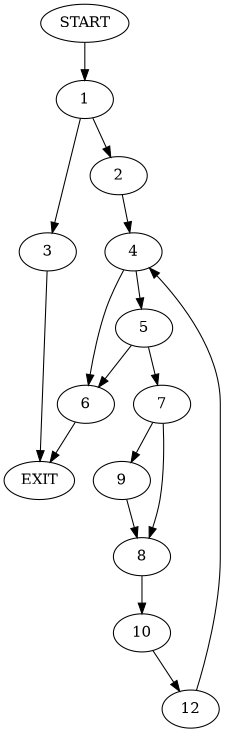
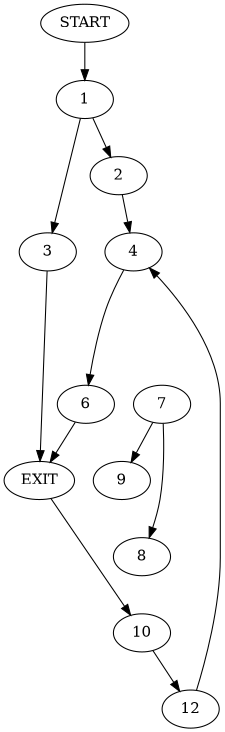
node "5": removed
edge "9" -> "8": removed
edge "8" -> "10": now "EXIT" -> "10"
